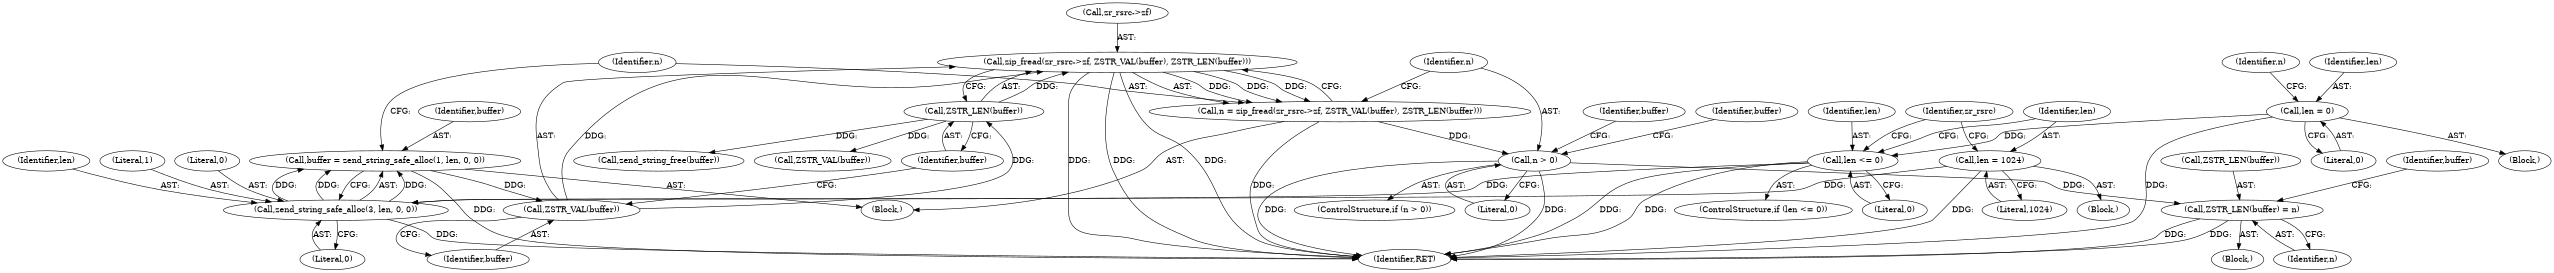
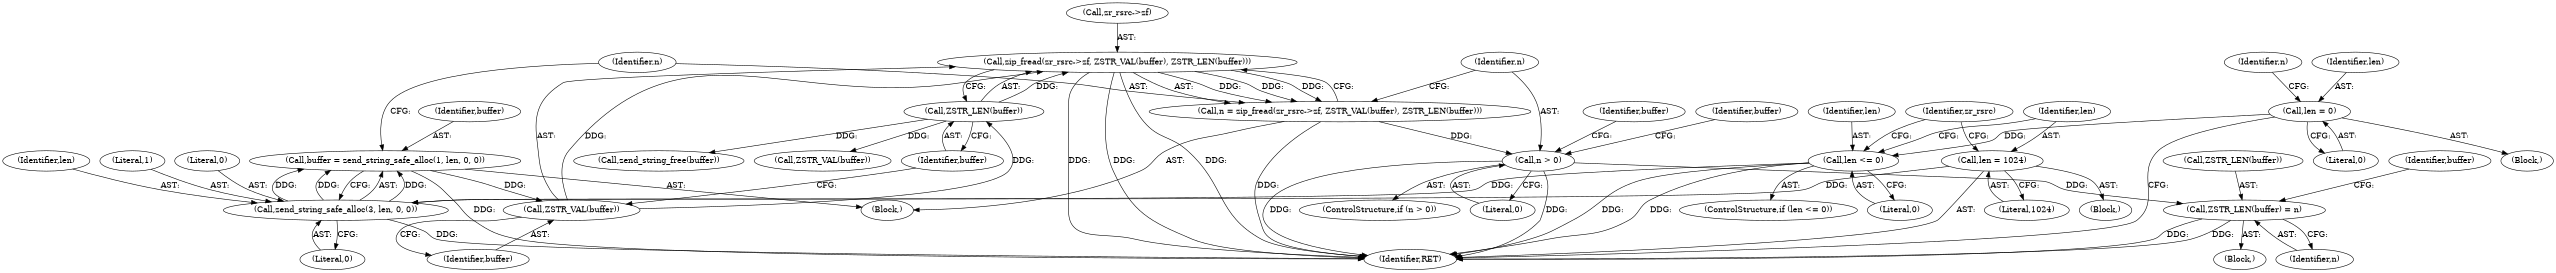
edge "(Call,len = 0)" -> "(Identifier,RET)": label "DDG: " -> "CFG: "
edge "(Call,len = 1024)" -> "(Identifier,RET)": label "DDG: " -> "AST: "
